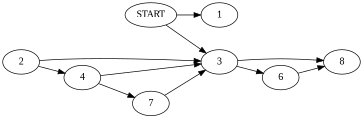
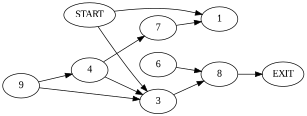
node "2": label "2" -> "9"
edge "3" -> "6": removed
node "EXIT": added
edge "7" -> "3": now "7" -> "1"
